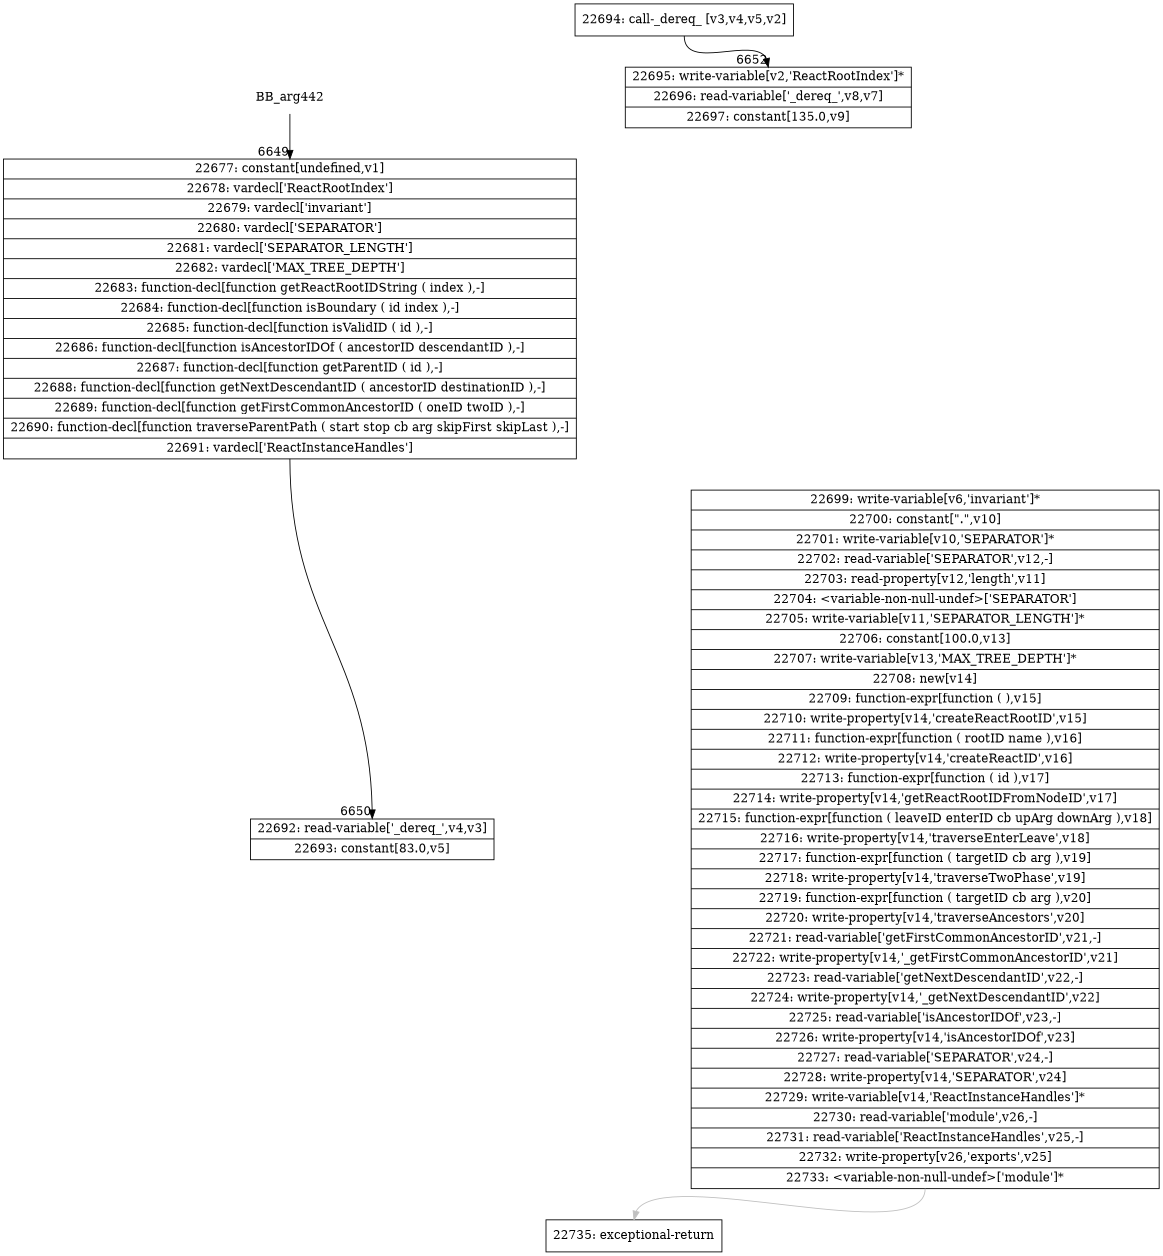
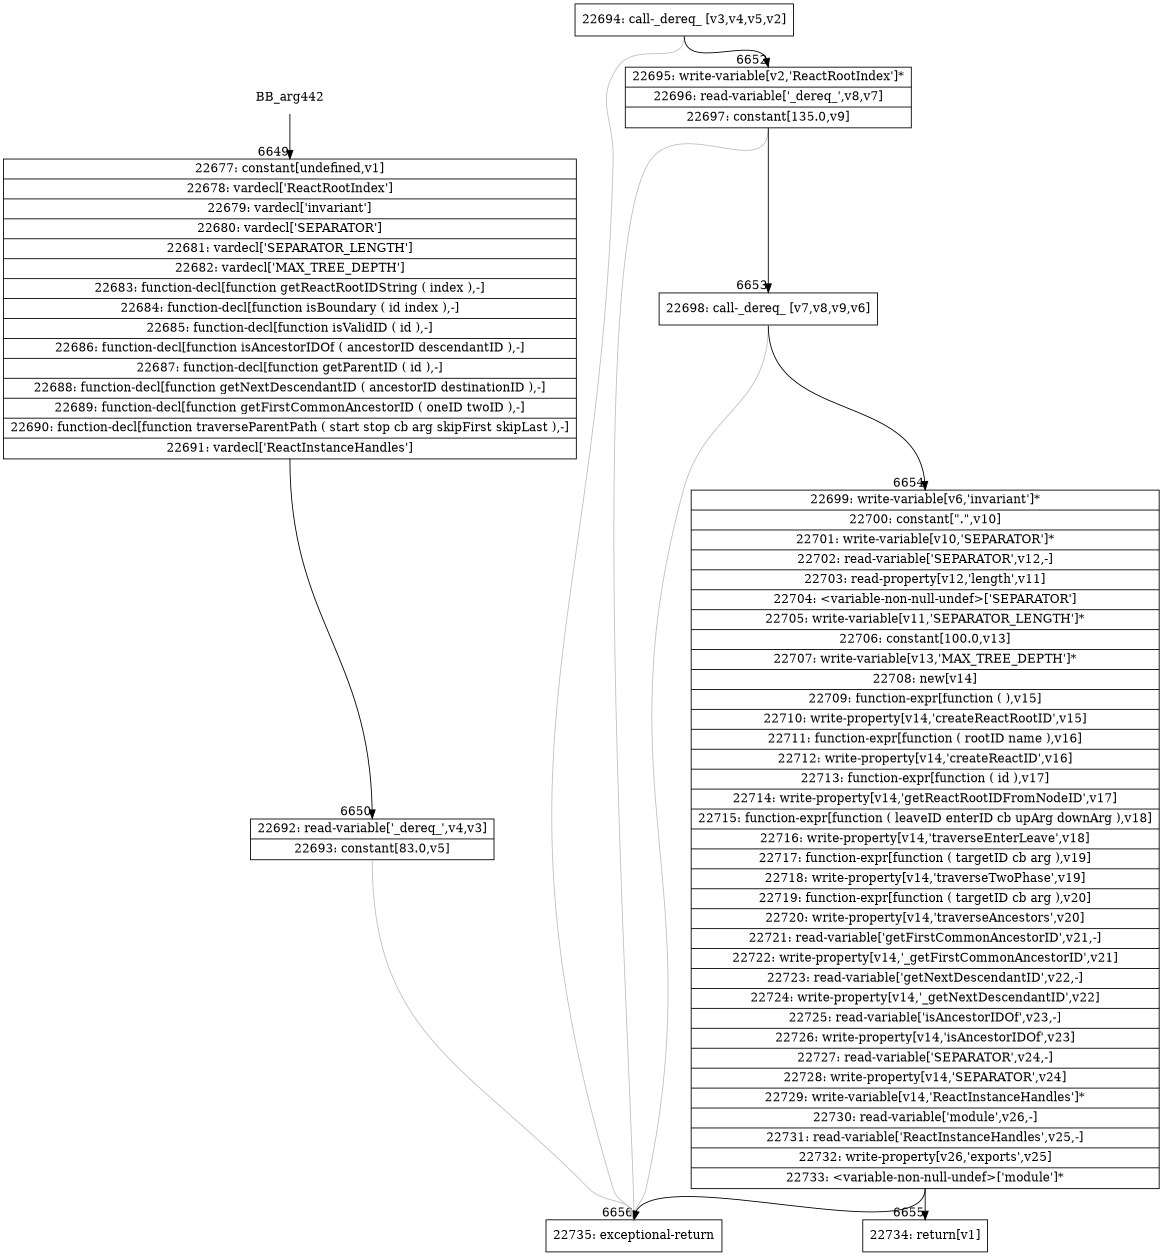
node "22698: call-_dereq_ [v7,v8,v9,v6]": added
edge "22694: call-_dereq_ [v3,v4,v5,v2]" -> "22735: exceptional-return": added
edge "22695: write-variable[v2,'ReactRootIndex']*" -> "22735: exceptional-return": added
edge "22692: read-variable['_dereq_',v4,v3]" -> "22735: exceptional-return": added
edge "22699: write-variable[v6,'invariant']*" -> "22735: exceptional-return": color gray -> black
node "22734: return[v1]": added
